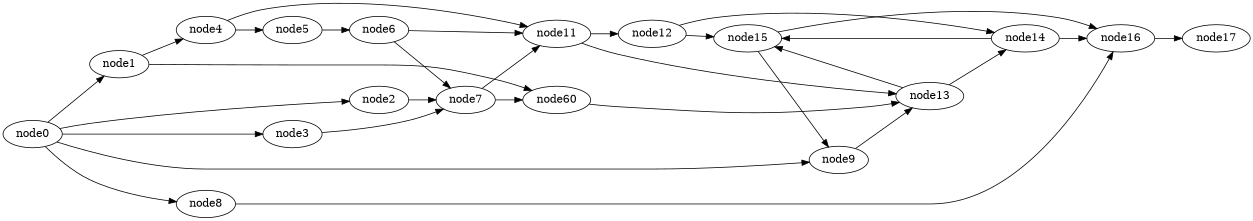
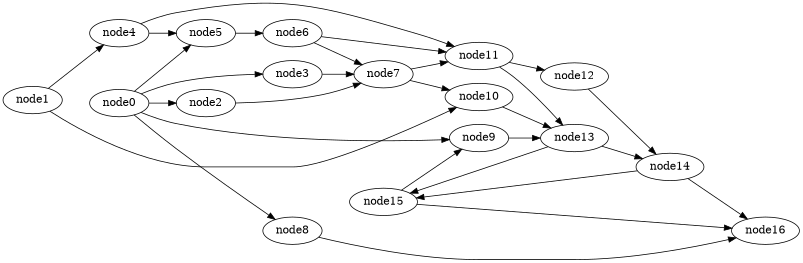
edge "node12" -> "node15": removed
node "node17": removed
node "node60": label "node60" -> "node10"
edge "node0" -> "node1": now "node0" -> "node5"
